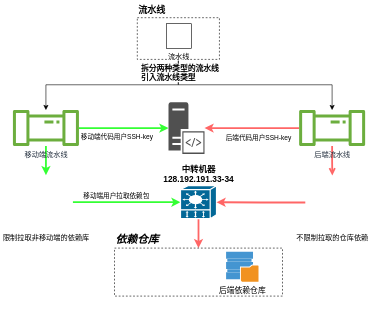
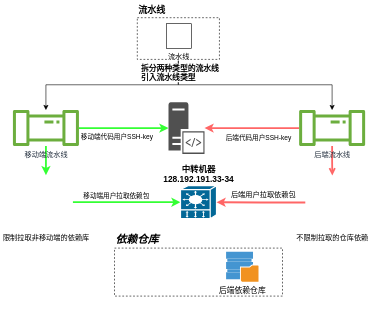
node "后端用户拉取依赖包": added
edge "中转机器 128.192.191.33-34" -> "依赖仓库": removed
